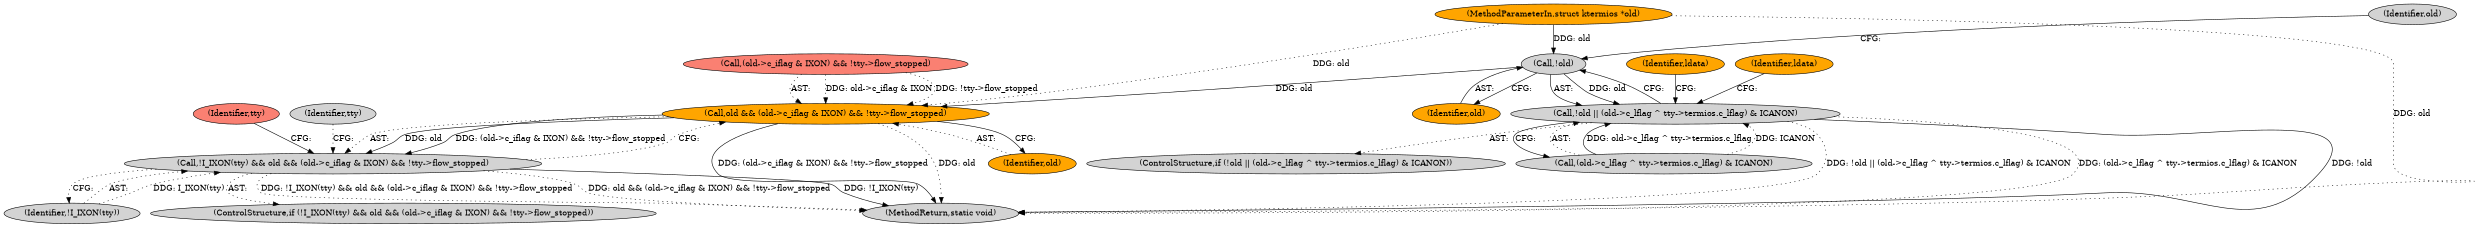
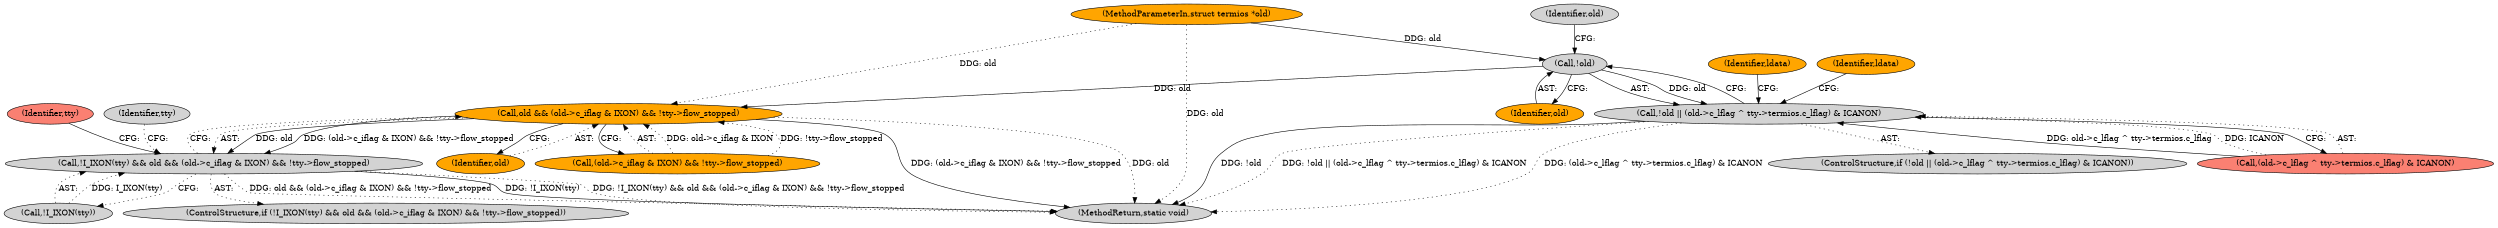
node "(MethodParameterIn,struct ktermios *old)": label "(MethodParameterIn,struct ktermios *old)" -> "(MethodParameterIn,struct termios *old)"
node "(Call,(old->c_iflag & IXON) && !tty->flow_stopped)": fillcolor salmon -> orange
edge "(Call,old && (old->c_iflag & IXON) && !tty->flow_stopped)" -> "(Call,(old->c_iflag & IXON) && !tty->flow_stopped)": added, label "CFG:"
node "(Call,(old->c_lflag ^ tty->termios.c_lflag) & ICANON)": fillcolor lightgrey -> salmon
node "(Identifier,!I_IXON(tty))": label "(Identifier,!I_IXON(tty))" -> "(Call,!I_IXON(tty))"
